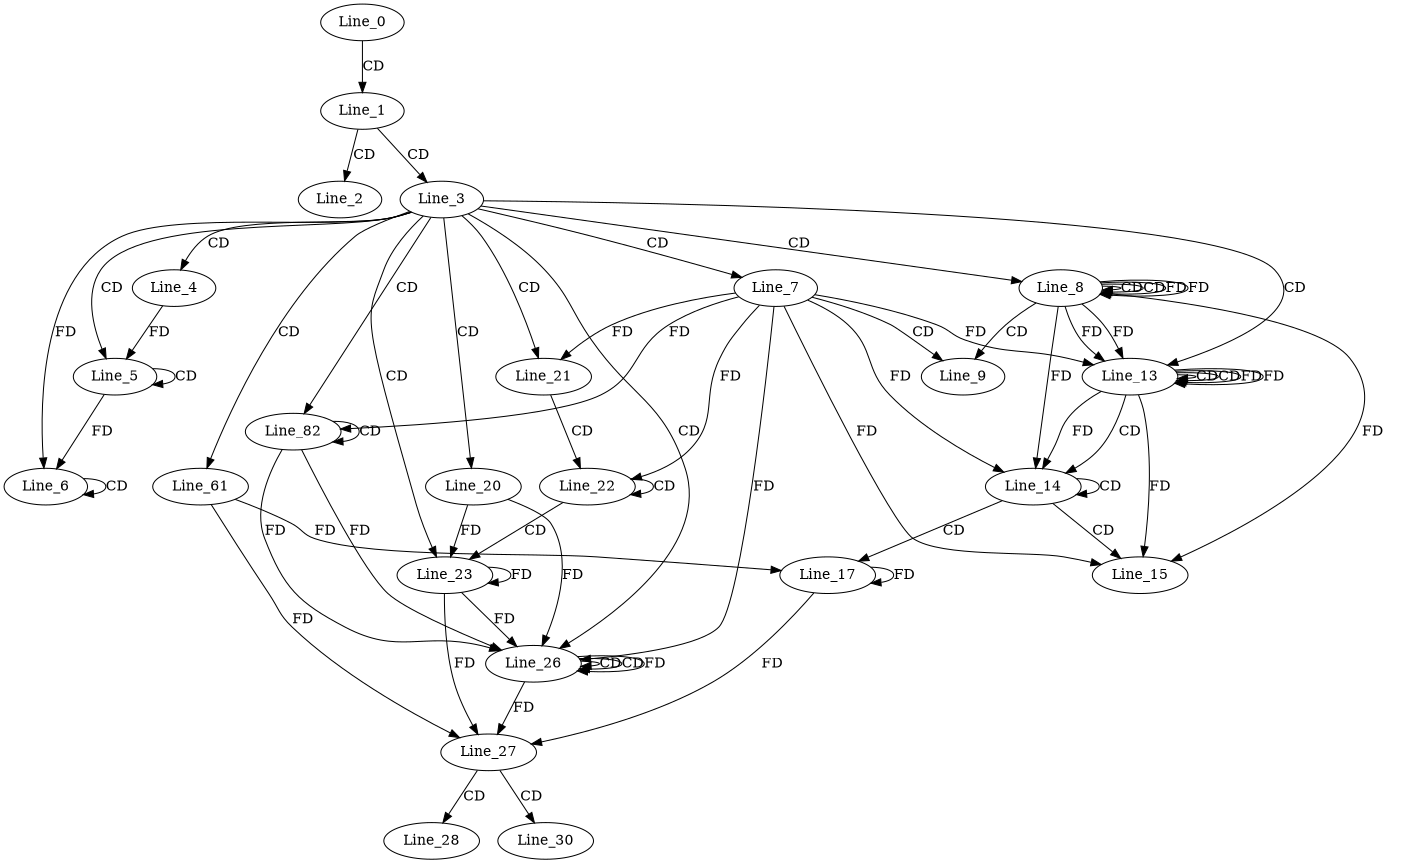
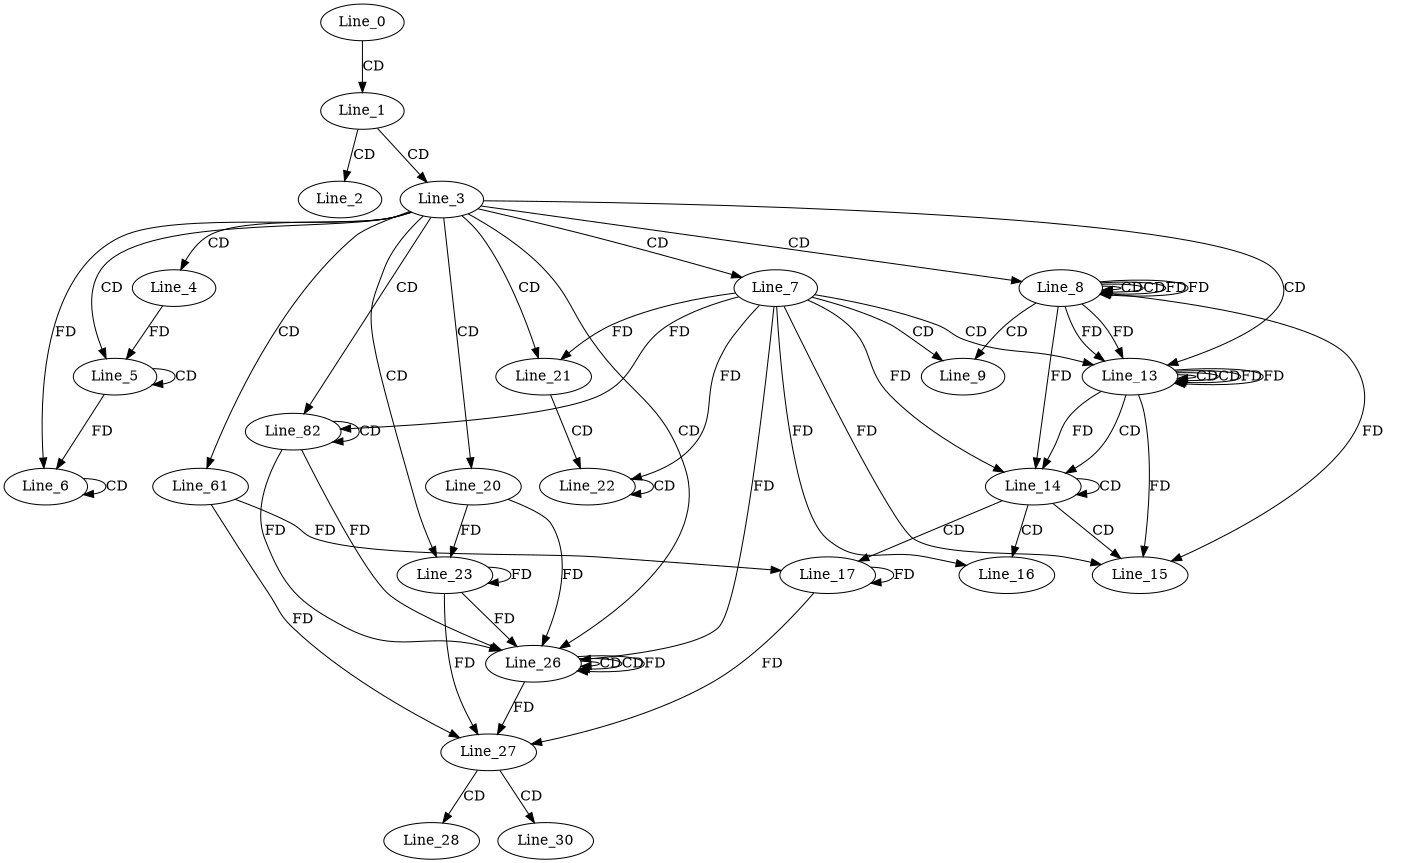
edge "Line_7" -> "Line_13": label "FD" -> "CD"
edge "Line_22" -> "Line_23": removed, label "CD"
node "Line_16": added
